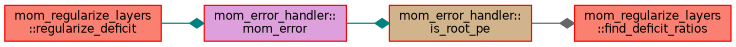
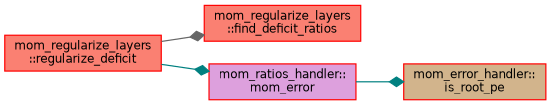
node "mom_error_handler:: mom_error": label "mom_error_handler:: mom_error" -> "mom_ratios_handler:: mom_error"
edge "mom_error_handler:: is_root_pe" -> "mom_regularize_layers ::find_deficit_ratios": now "mom_regularize_layers ::regularize_deficit" -> "mom_regularize_layers ::find_deficit_ratios"
